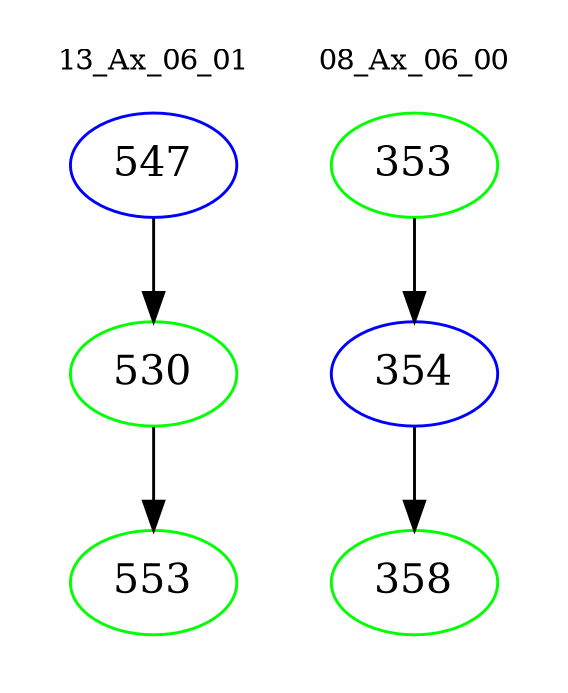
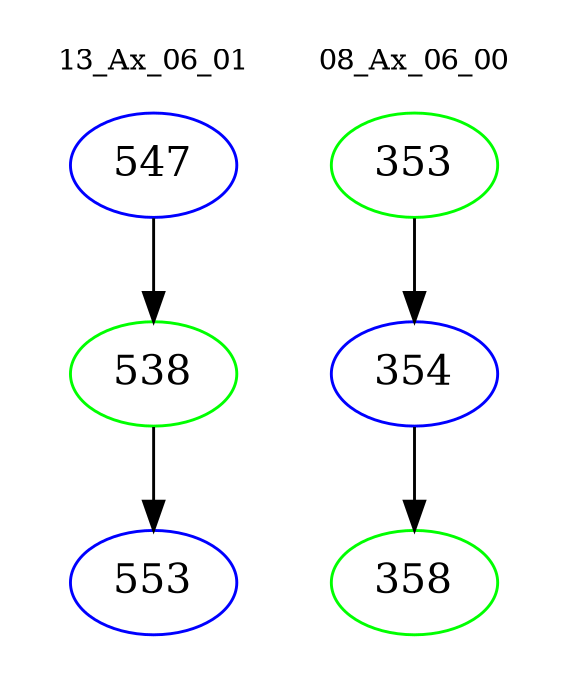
node "530": label "530" -> "538"
node "553": color green -> blue
